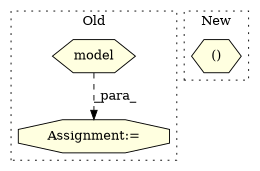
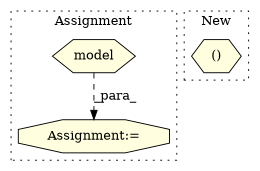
cluster "Old": label "Old" -> "Assignment"
